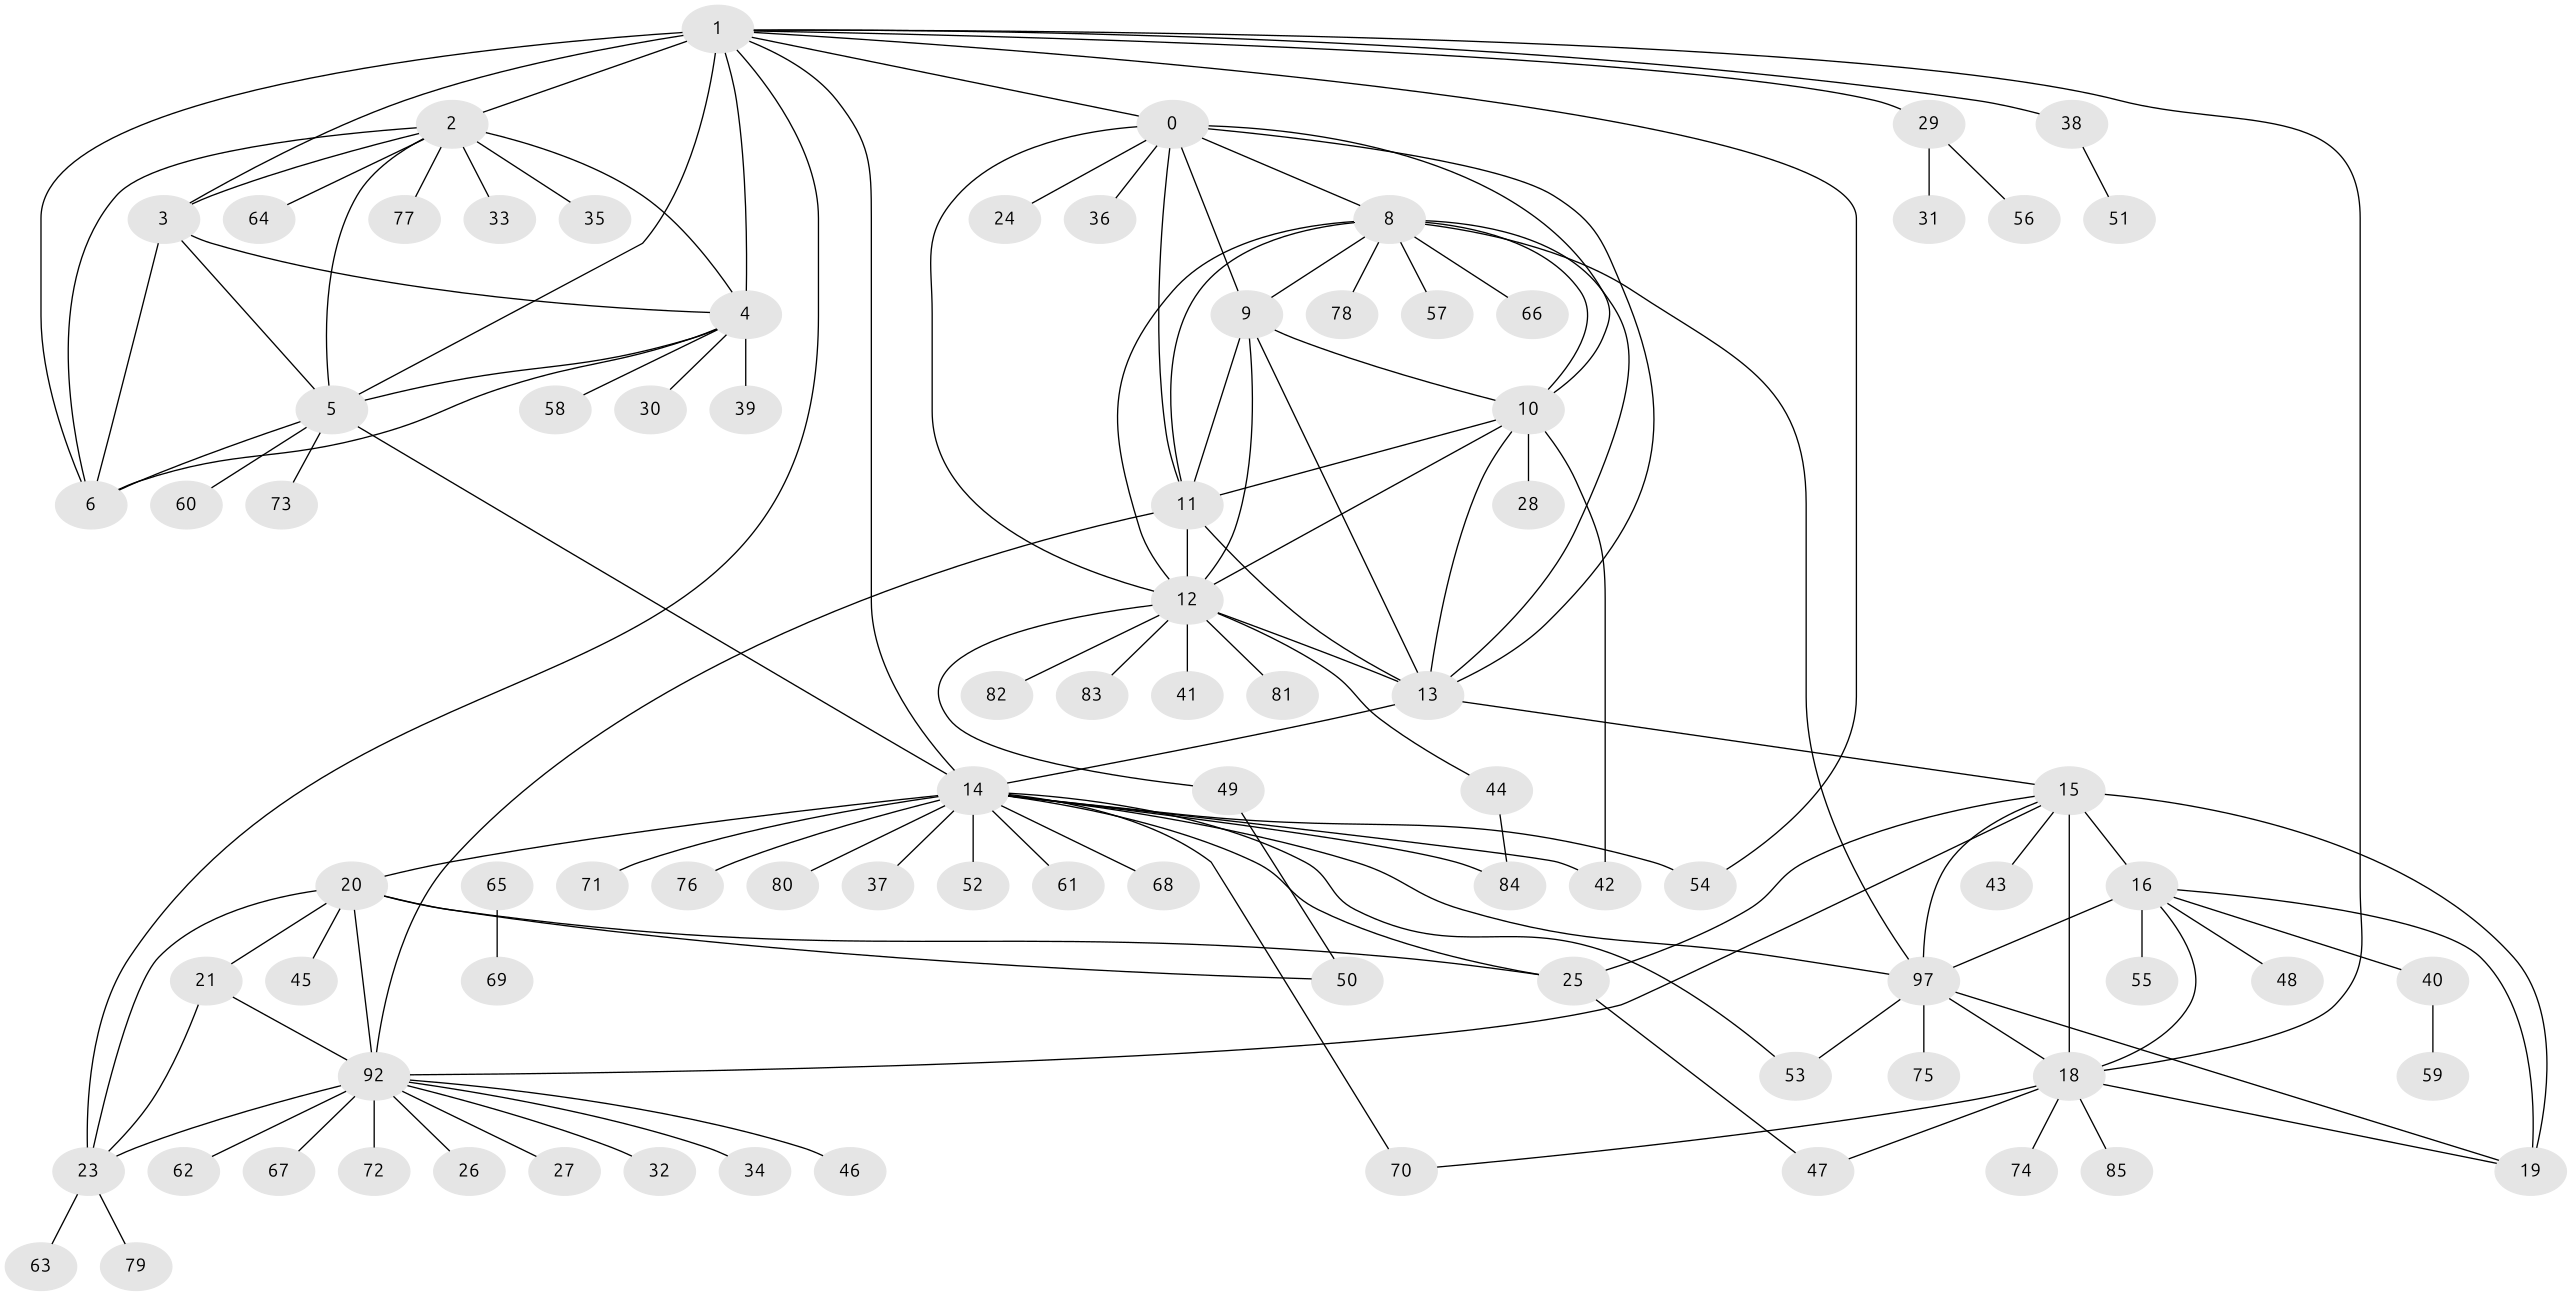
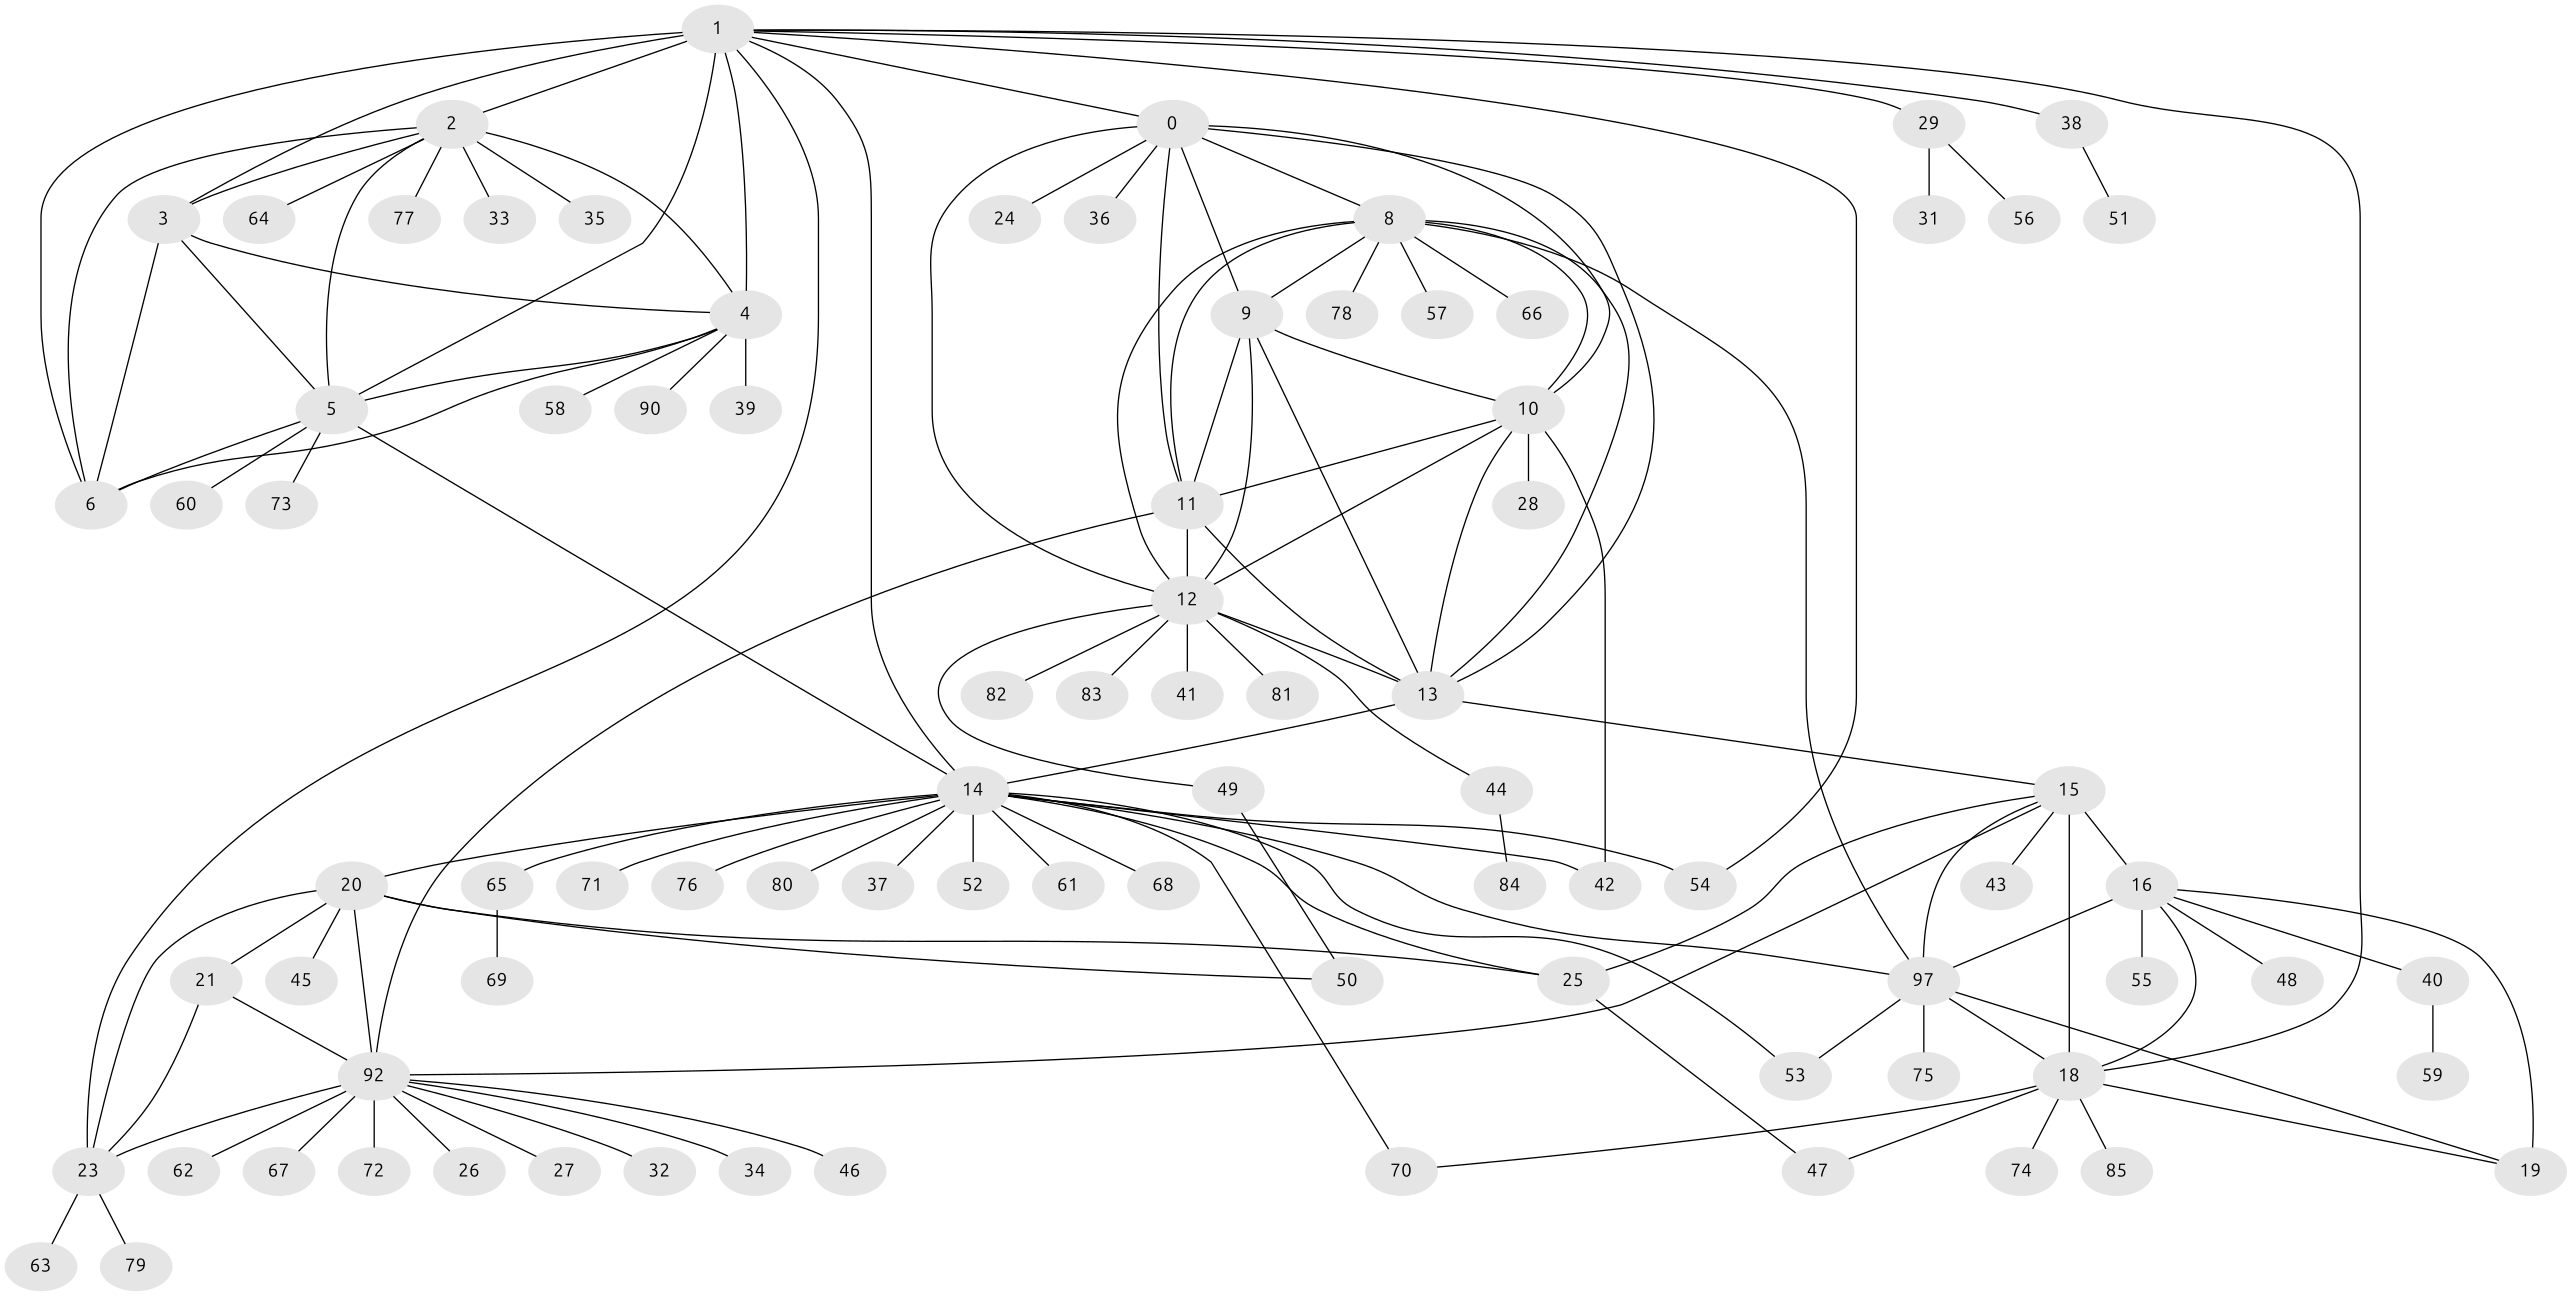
node "30": label "30" -> "90"
edge "14" -- "84": now "14" -- "65"
edge "15" -- "19": removed
